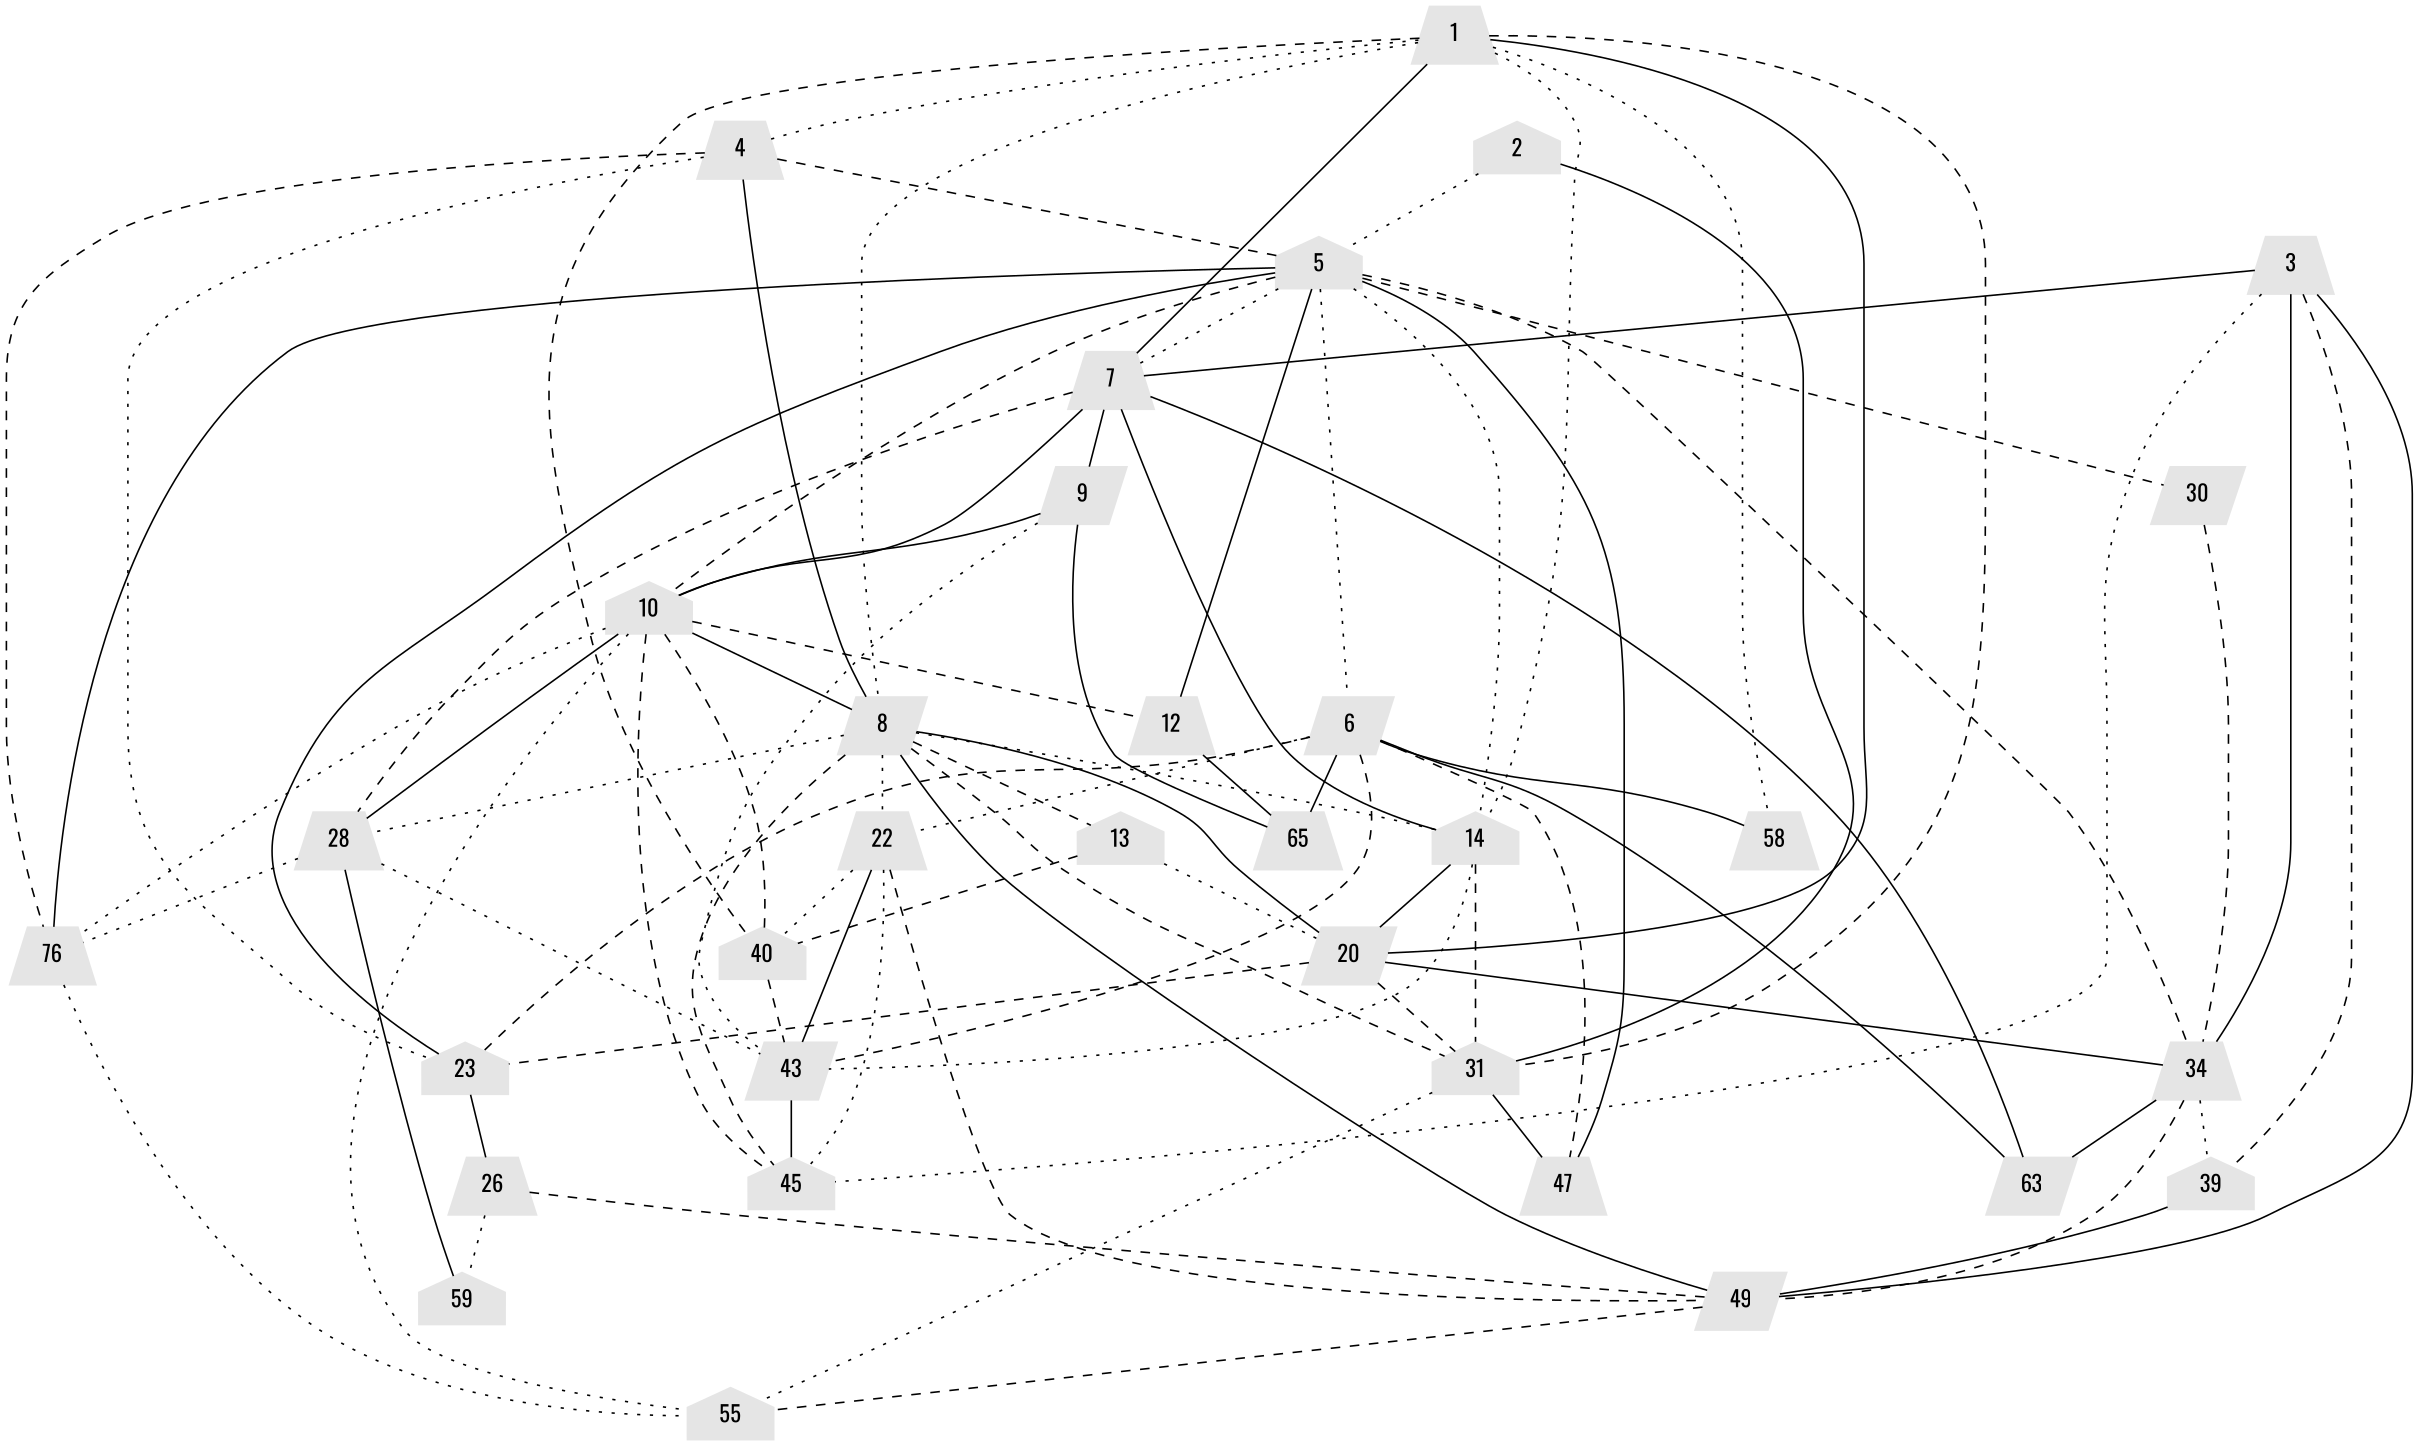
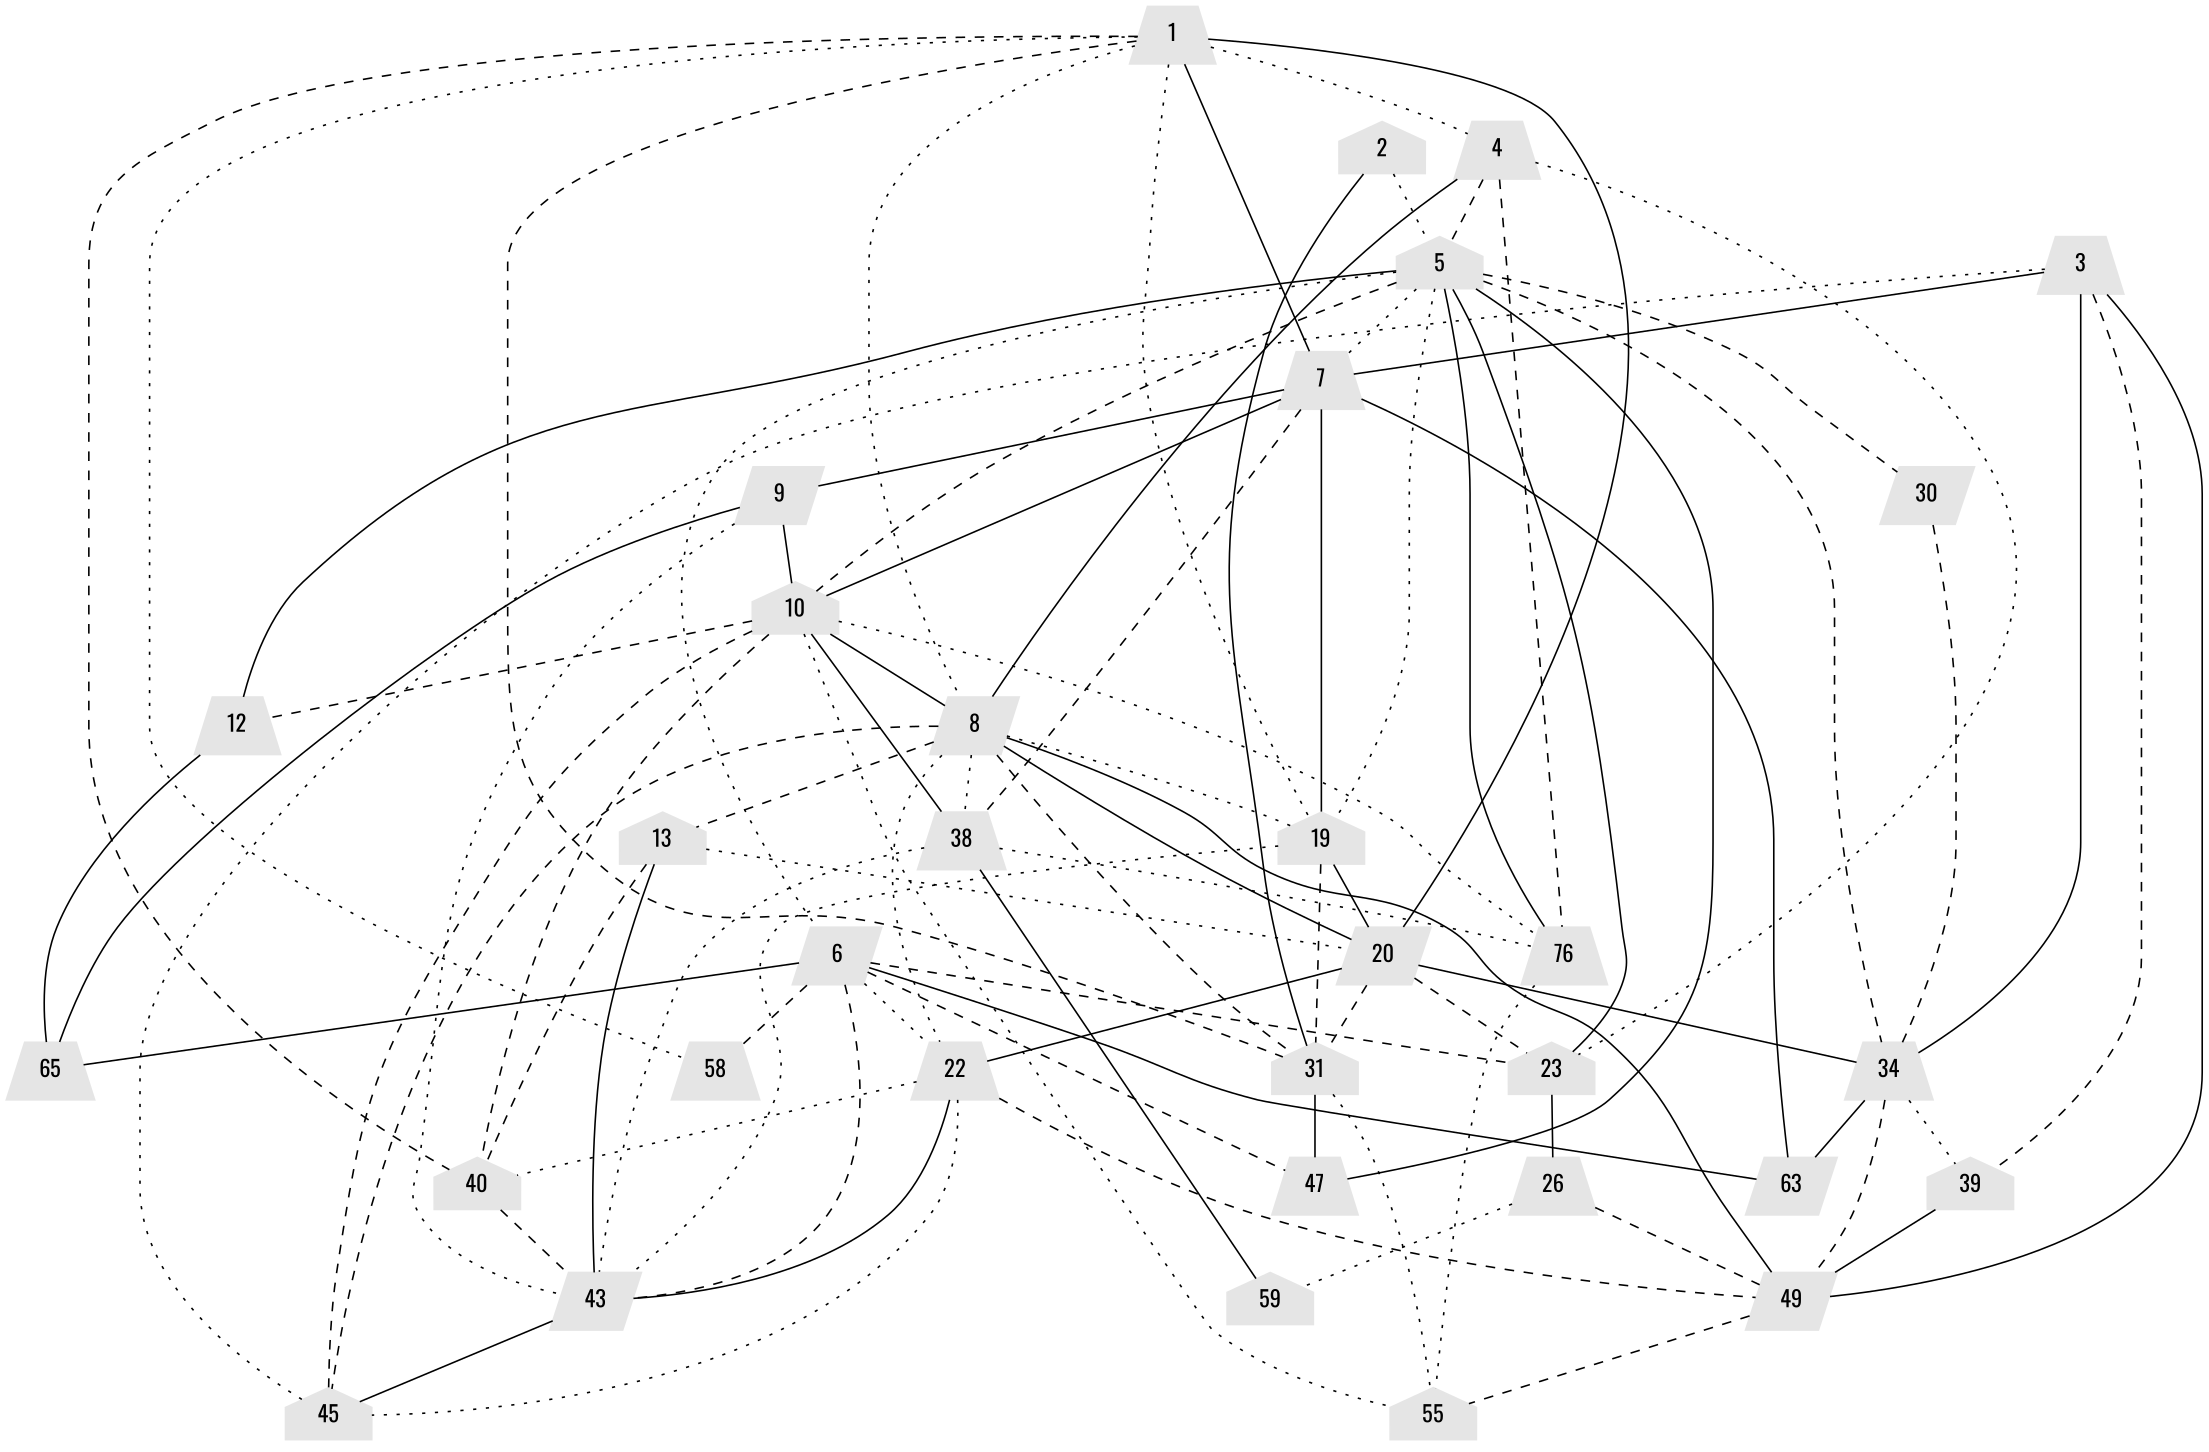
edge "6" -- "58": style solid -> dashed
node "28": label "28" -> "38"
node "14": label "14" -> "19"
edge "20" -- "22": added
edge "13" -- "43": added
